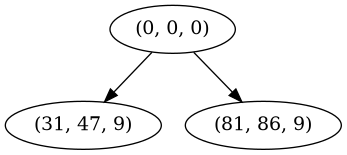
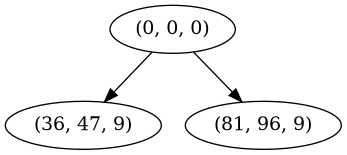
node "(31, 47, 9)": label "(31, 47, 9)" -> "(36, 47, 9)"
node "(81, 86, 9)": label "(81, 86, 9)" -> "(81, 96, 9)"
